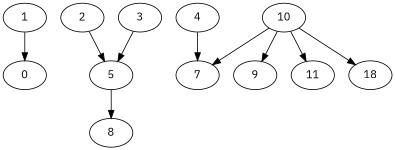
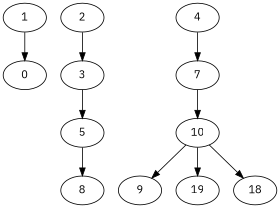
edge "2" -> "5": now "2" -> "3"
edge "10" -> "7": reversed
node "11": label "11" -> "19"
